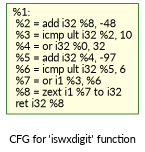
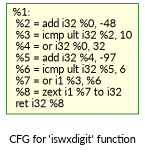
node "%1:": text "%2 = add i32 %8, -48" -> "%2 = add i32 %0, -48"
